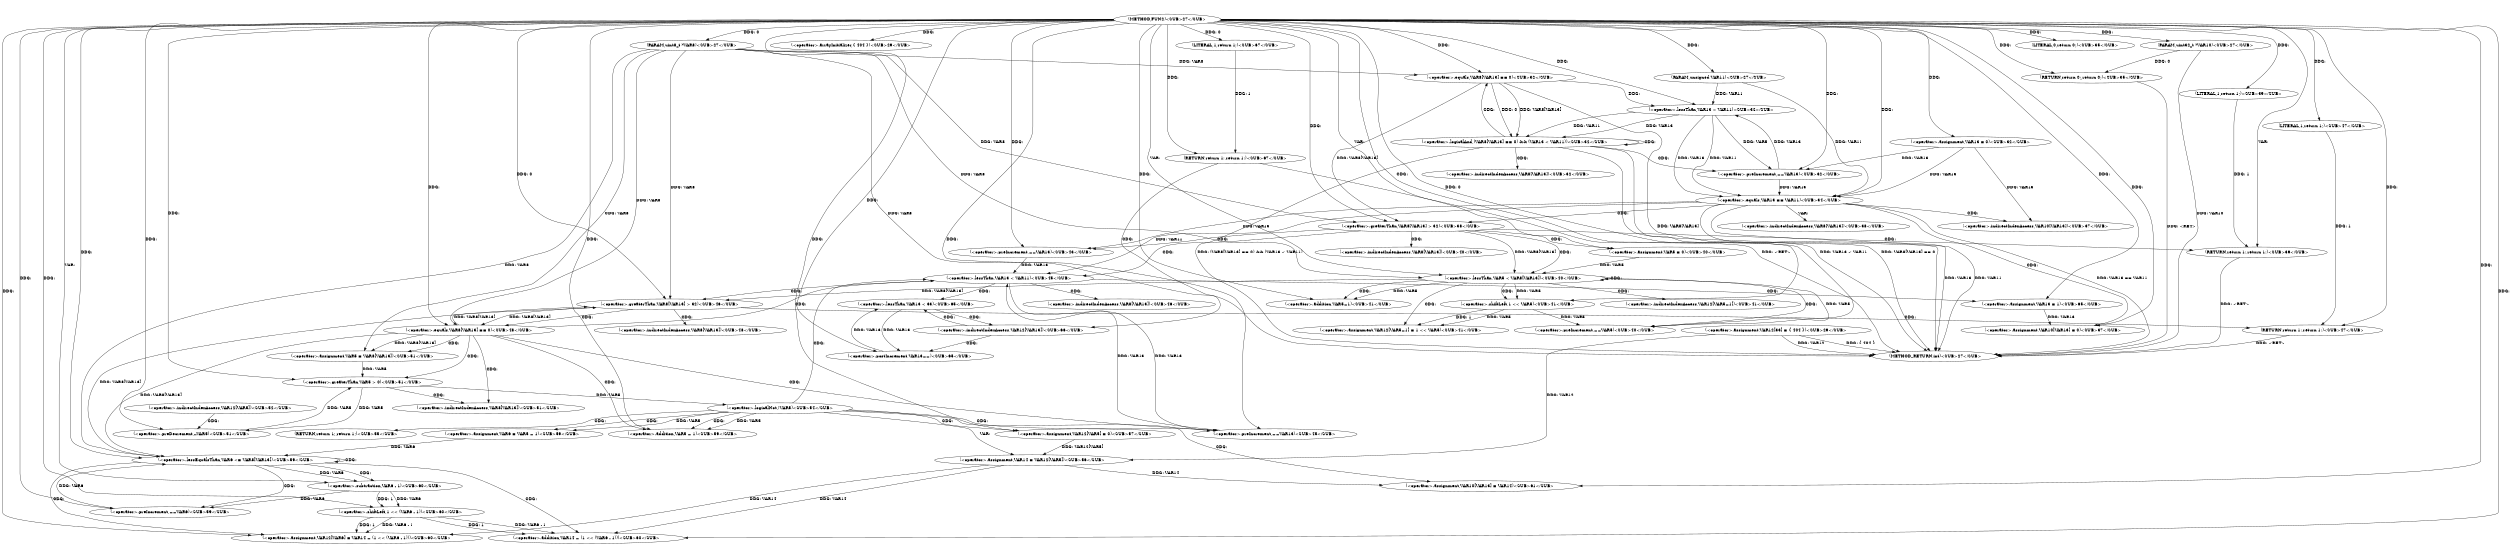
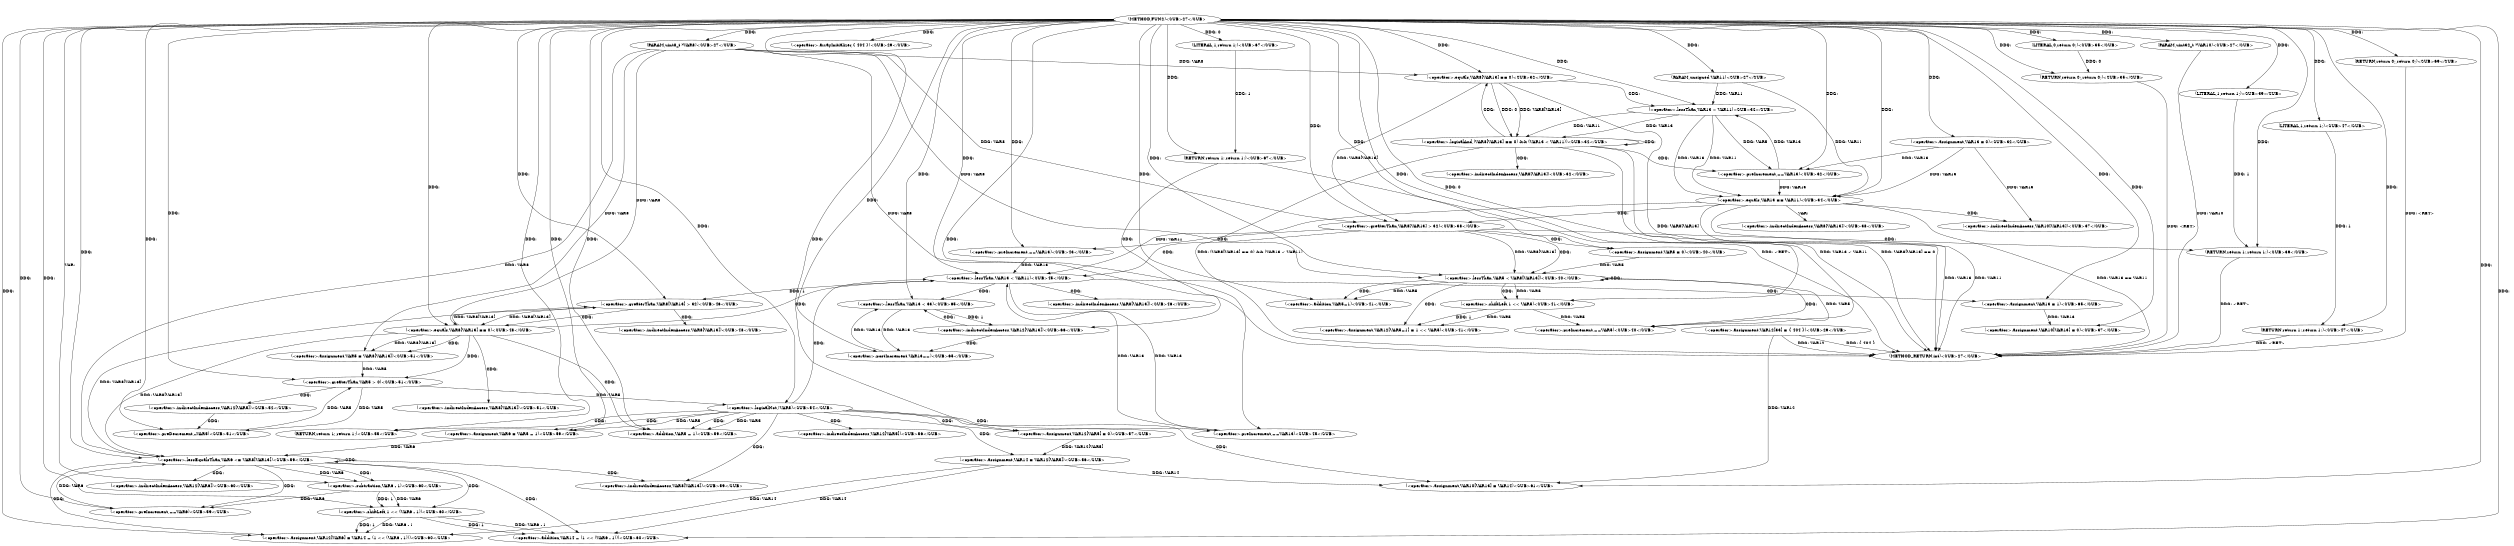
edge "(METHOD,FUN2)<SUB>27</SUB>" -> "(<operator>.assignment,VAR6 = VAR5 + 1)<SUB>59</SUB>": added, label "DDG:"
edge "(METHOD,FUN2)<SUB>27</SUB>" -> "(<operator>.logicalNot,!VAR5)<SUB>54</SUB>": added, label "DDG:"
edge "(METHOD,FUN2)<SUB>27</SUB>" -> "(PARAM,uint8_t *VAR8)<SUB>27</SUB>": label "DDG: 0" -> "DDG: "
edge "(METHOD,FUN2)<SUB>27</SUB>" -> "(RETURN,return 1;,return 1;)<SUB>55</SUB>": added, label "DDG:"
edge "(PARAM,uint32_t *VAR10)<SUB>27</SUB>" -> "(RETURN,return 0;,return 0;)<SUB>35</SUB>": now "(LITERAL,0,return 0;)<SUB>35</SUB>" -> "(RETURN,return 0;,return 0;)<SUB>35</SUB>"
node "(RETURN,return 0;,return 0;)<SUB>69</SUB>": added
edge "(METHOD,FUN2)<SUB>27</SUB>" -> "(<operator>.lessThan,VAR13 < 33)<SUB>65</SUB>": added, label "DDG:"
edge "(LITERAL,1,return 1;)<SUB>67</SUB>" -> "(RETURN,return 1;,return 1;)<SUB>67</SUB>": label "DDG: 1" -> "CDG: 1"
edge "(<operator>.equals,VAR8[VAR13] == 0)<SUB>32</SUB>" -> "(<operator>.lessThan,VAR13 < VAR11)<SUB>32</SUB>": label "DDG: " -> "CDG: "
edge "(METHOD,FUN2)<SUB>27</SUB>" -> "(<operator>.lessThan,VAR13 < VAR11)<SUB>45</SUB>": added, label "DDG:"
edge "(METHOD,FUN2)<SUB>27</SUB>" -> "(<operator>.assignment,VAR5 = 0)<SUB>40</SUB>": label "VAR: " -> "DDG: "
edge "(METHOD,FUN2)<SUB>27</SUB>" -> "(RETURN,return 1;,return 1;)<SUB>39</SUB>": label "VAR: " -> "DDG: "
edge "(METHOD,FUN2)<SUB>27</SUB>" -> "(<operator>.lessThan,VAR5 < VAR8[VAR13])<SUB>40</SUB>": label "VAR: " -> "DDG: "
edge "(PARAM,uint8_t *VAR8)<SUB>27</SUB>" -> "(<operator>.greaterThan,VAR8[VAR13] > 32)<SUB>46</SUB>": removed, label "DDG: VAR8"
edge "(METHOD,FUN2)<SUB>27</SUB>" -> "(<operator>.greaterThan,VAR8[VAR13] > 32)<SUB>46</SUB>": label "DDG: 0" -> "DDG: "
edge "(METHOD,FUN2)<SUB>27</SUB>" -> "(<operator>.shiftLeft,1 << VAR5)<SUB>41</SUB>": label "CDG: " -> "DDG: "
edge "(<operator>.equals,VAR13 == VAR11)<SUB>34</SUB>" -> "(<operator>.preIncrement,++VAR13)<SUB>43</SUB>": removed, label "DDG: VAR13"
edge "(PARAM,uint8_t *VAR8)<SUB>27</SUB>" -> "(<operator>.assignment,VAR5 = VAR8[VAR13])<SUB>51</SUB>": label "CDG: VAR8" -> "DDG: VAR8"
node "(<operator>.indirectIndexAccess,VAR8[VAR13])<SUB>40</SUB>": removed
edge "(<operator>.equals,VAR13 == VAR11)<SUB>34</SUB>" -> "(<operator>.assignment,VAR10[VAR13] = 0)<SUB>37</SUB>": removed, label "CDG:"
edge "(<operator>.lessThan,VAR5 < VAR8[VAR13])<SUB>40</SUB>" -> "(<operator>.greaterThan,VAR8[VAR13] > 32)<SUB>46</SUB>": removed, label "DDG: VAR8[VAR13]"
edge "(<operator>.lessThan,VAR13 < VAR11)<SUB>45</SUB>" -> "(<operator>.greaterThan,VAR8[VAR13] > 32)<SUB>46</SUB>": label "CDG: " -> "DDG: 1"
node "(<operator>.indirectIndexAccess,VAR12[VAR5+1])<SUB>41</SUB>": removed
edge "(<operator>.greaterThan,VAR8[VAR13] > 32)<SUB>46</SUB>" -> "(RETURN,return 1;,return 1;)<SUB>47</SUB>": removed, label "CDG:"
edge "(<operator>.lessThan,VAR13 < 33)<SUB>65</SUB>" -> "(<operator>.indirectIndexAccess,VAR12[VAR13])<SUB>66</SUB>": label "CDG: " -> "DDG: 1"
edge "(<operator>.equals,VAR8[VAR13] == 0)<SUB>48</SUB>" -> "(<operator>.greaterThan,VAR5 > 0)<SUB>51</SUB>": label "CDG: " -> "DDG: "
edge "(<operator>.preIncrement,++VAR13)<SUB>45</SUB>" -> "(<operator>.lessThan,VAR13 < VAR11)<SUB>45</SUB>": label "DDG: VAR13" -> "CDG: VAR13"
edge "(<operator>.greaterThan,VAR5 > 0)<SUB>51</SUB>" -> "(<operator>.indirectIndexAccess,VAR8[VAR13])<SUB>51</SUB>": now "(<operator>.greaterThan,VAR5 > 0)<SUB>51</SUB>" -> "(<operator>.indirectIndexAccess,VAR12[VAR5])<SUB>52</SUB>"
edge "(<operator>.equals,VAR8[VAR13] == 0)<SUB>48</SUB>" -> "(<operator>.preIncrement,++VAR13)<SUB>45</SUB>": removed, label "CDG:"
node "(<operator>.indirectIndexAccess,VAR12[VAR5])<SUB>56</SUB>": added
edge "(<operator>.logicalNot,!VAR5)<SUB>54</SUB>" -> "(<operator>.assignment,VAR14 = VAR12[VAR5])<SUB>56</SUB>": label "VAR: " -> "CDG: "
edge "(<operator>.assignment,VAR12[33] = { 404 })<SUB>29</SUB>" -> "(<operator>.assignment,VAR14 = VAR12[VAR5])<SUB>56</SUB>": now "(<operator>.assignment,VAR12[33] = { 404 })<SUB>29</SUB>" -> "(<operator>.assignment,VAR10[VAR13] = VAR14)<SUB>61</SUB>"
edge "(<operator>.lessEqualsThan,VAR6 <= VAR8[VAR13])<SUB>59</SUB>" -> "(<operator>.shiftLeft,1 << (VAR6 - 1))<SUB>60</SUB>": added, label "CDG:"
node "(<operator>.indirectIndexAccess,VAR12[VAR6])<SUB>60</SUB>": added
node "(<operator>.indirectIndexAccess,VAR8[VAR13])<SUB>59</SUB>": added
